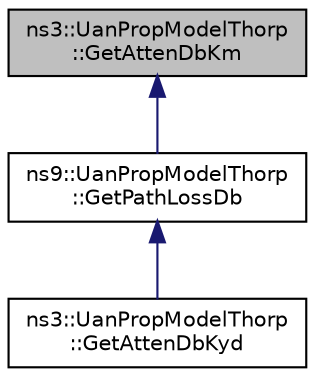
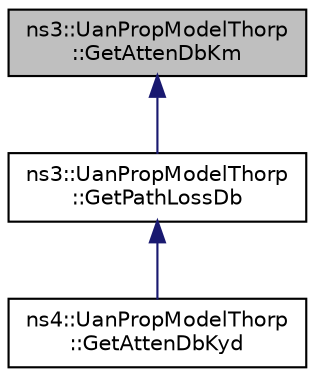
node "ns9::UanPropModelThorp ::GetPathLossDb": label "ns9::UanPropModelThorp ::GetPathLossDb" -> "ns3::UanPropModelThorp ::GetPathLossDb"
node "ns3::UanPropModelThorp ::GetAttenDbKyd": label "ns3::UanPropModelThorp ::GetAttenDbKyd" -> "ns4::UanPropModelThorp ::GetAttenDbKyd"
